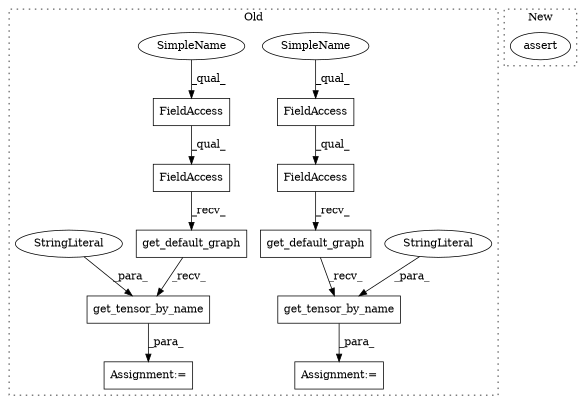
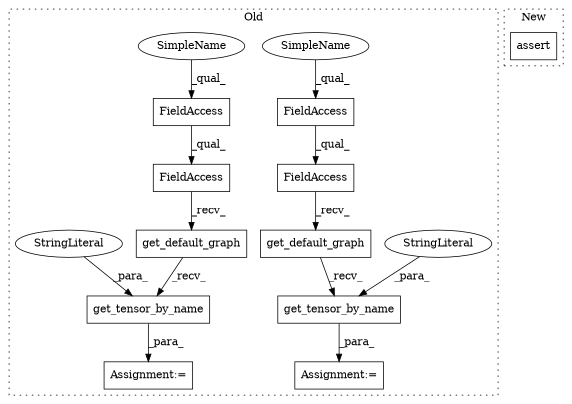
node "assert": shape ellipse -> box
